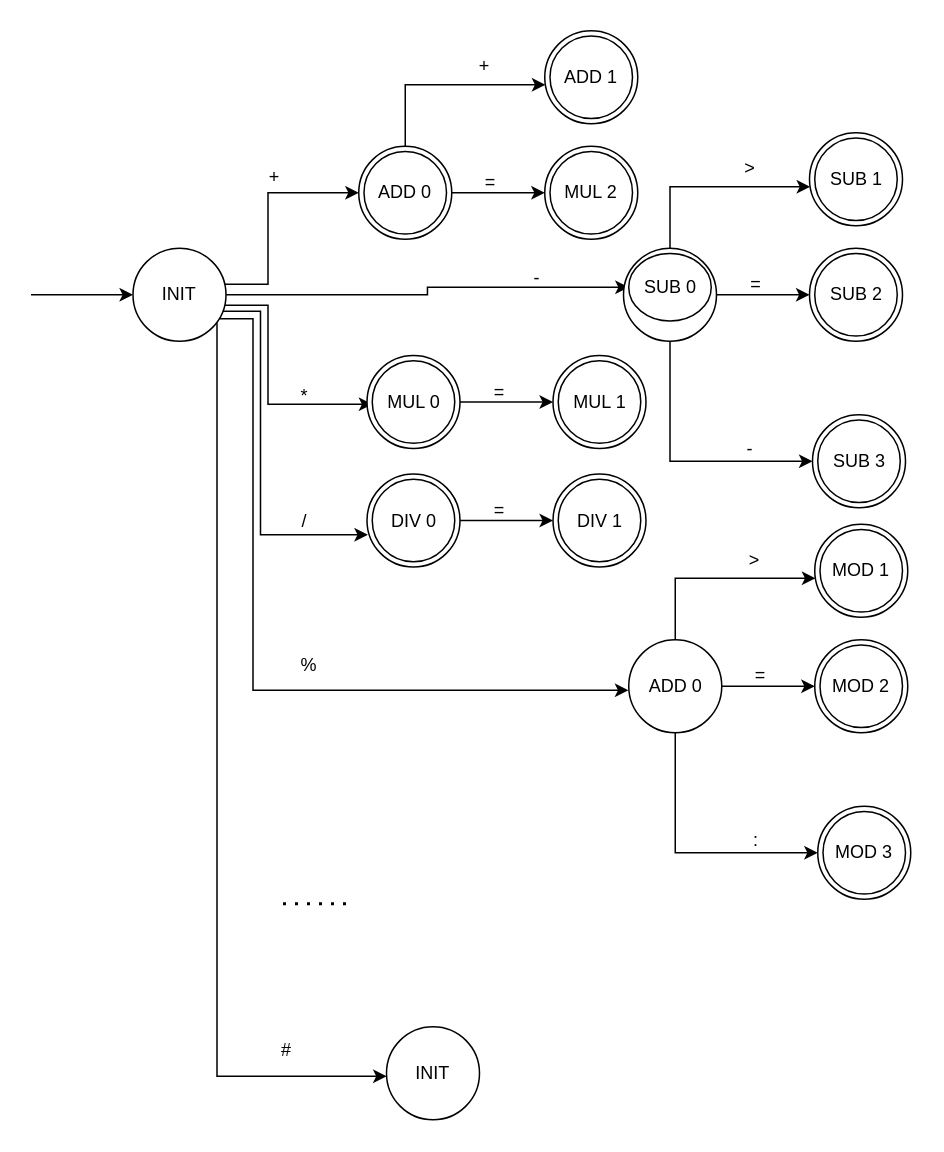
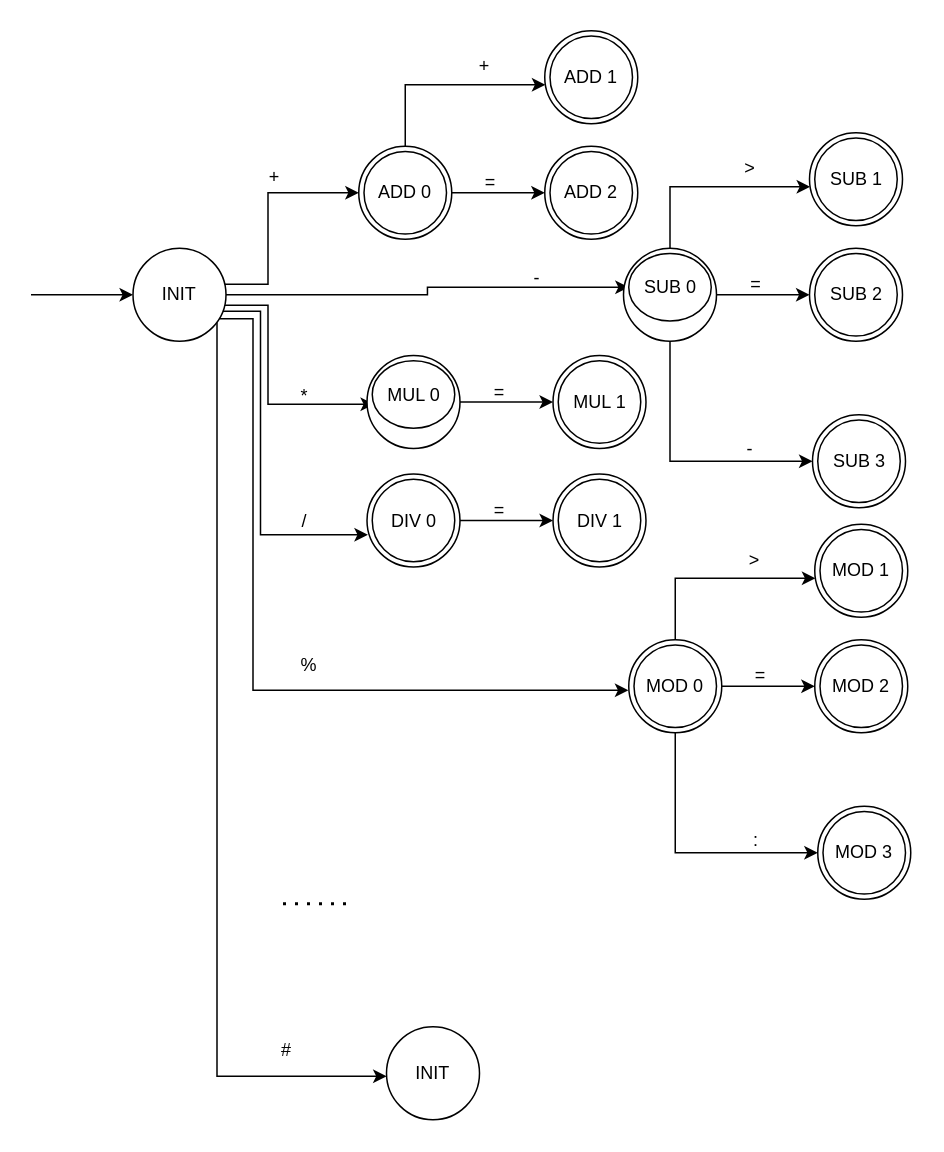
node "MUL 2": label "MUL 2" -> "ADD 2"
node "MUL 0": size 83x83 -> 83x68
node "MOD 0": added
